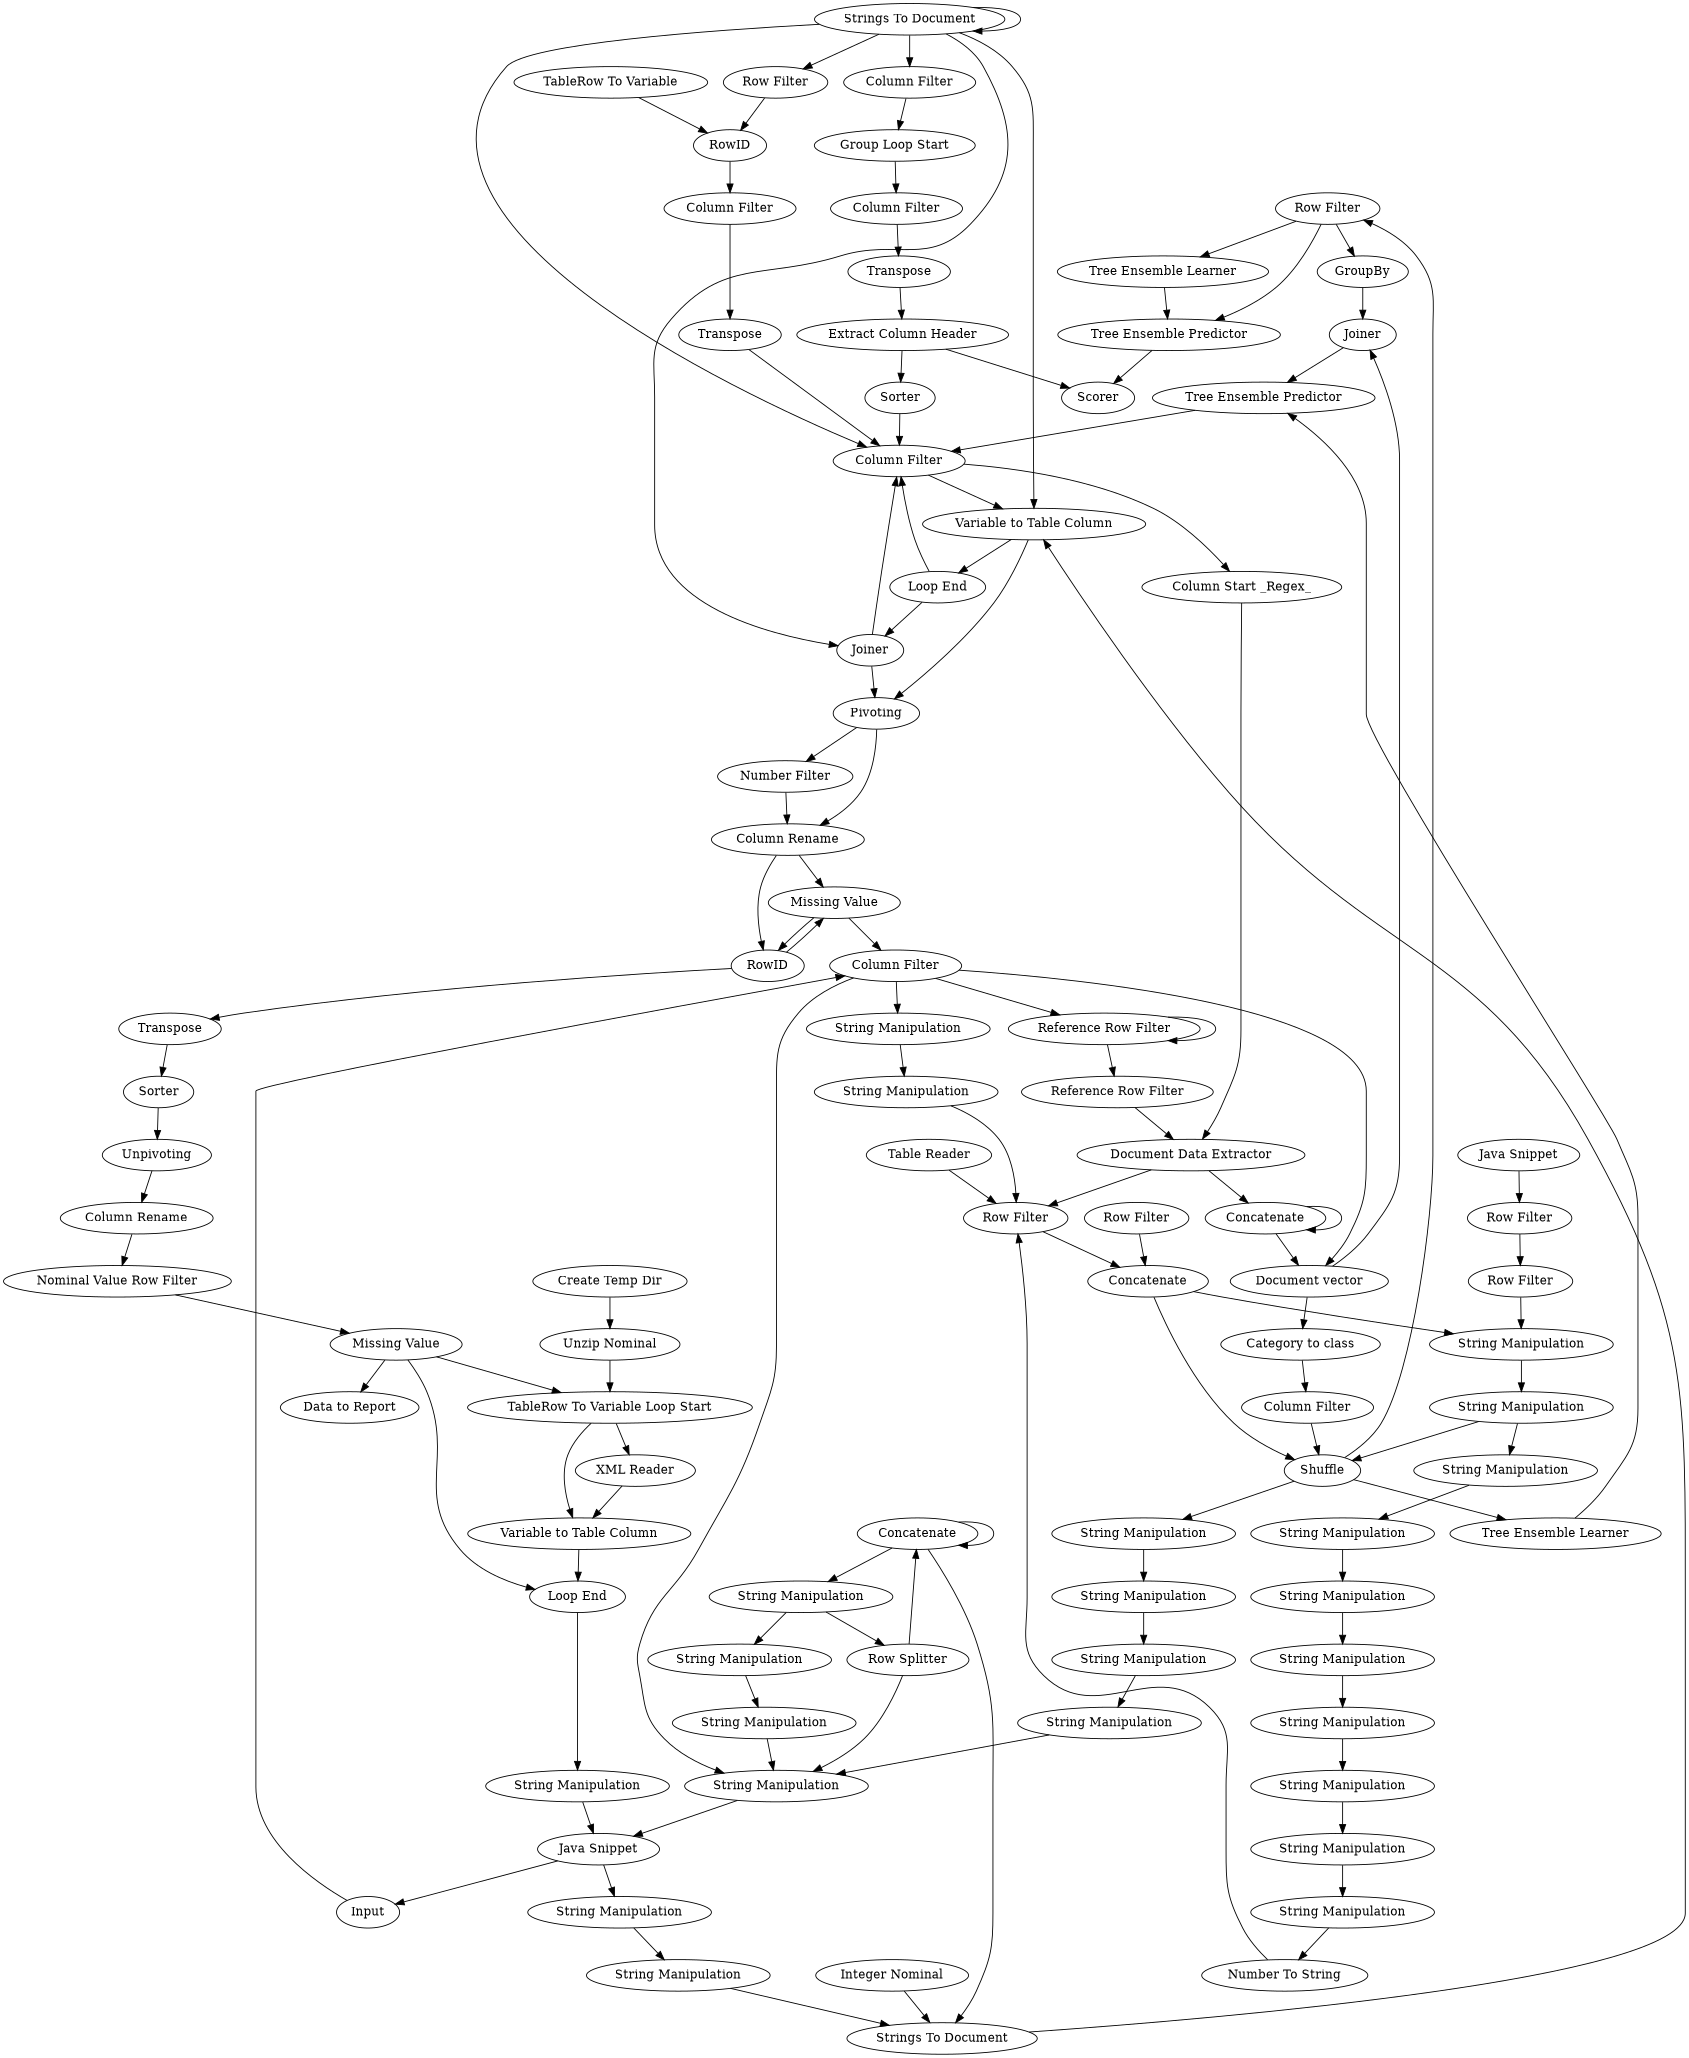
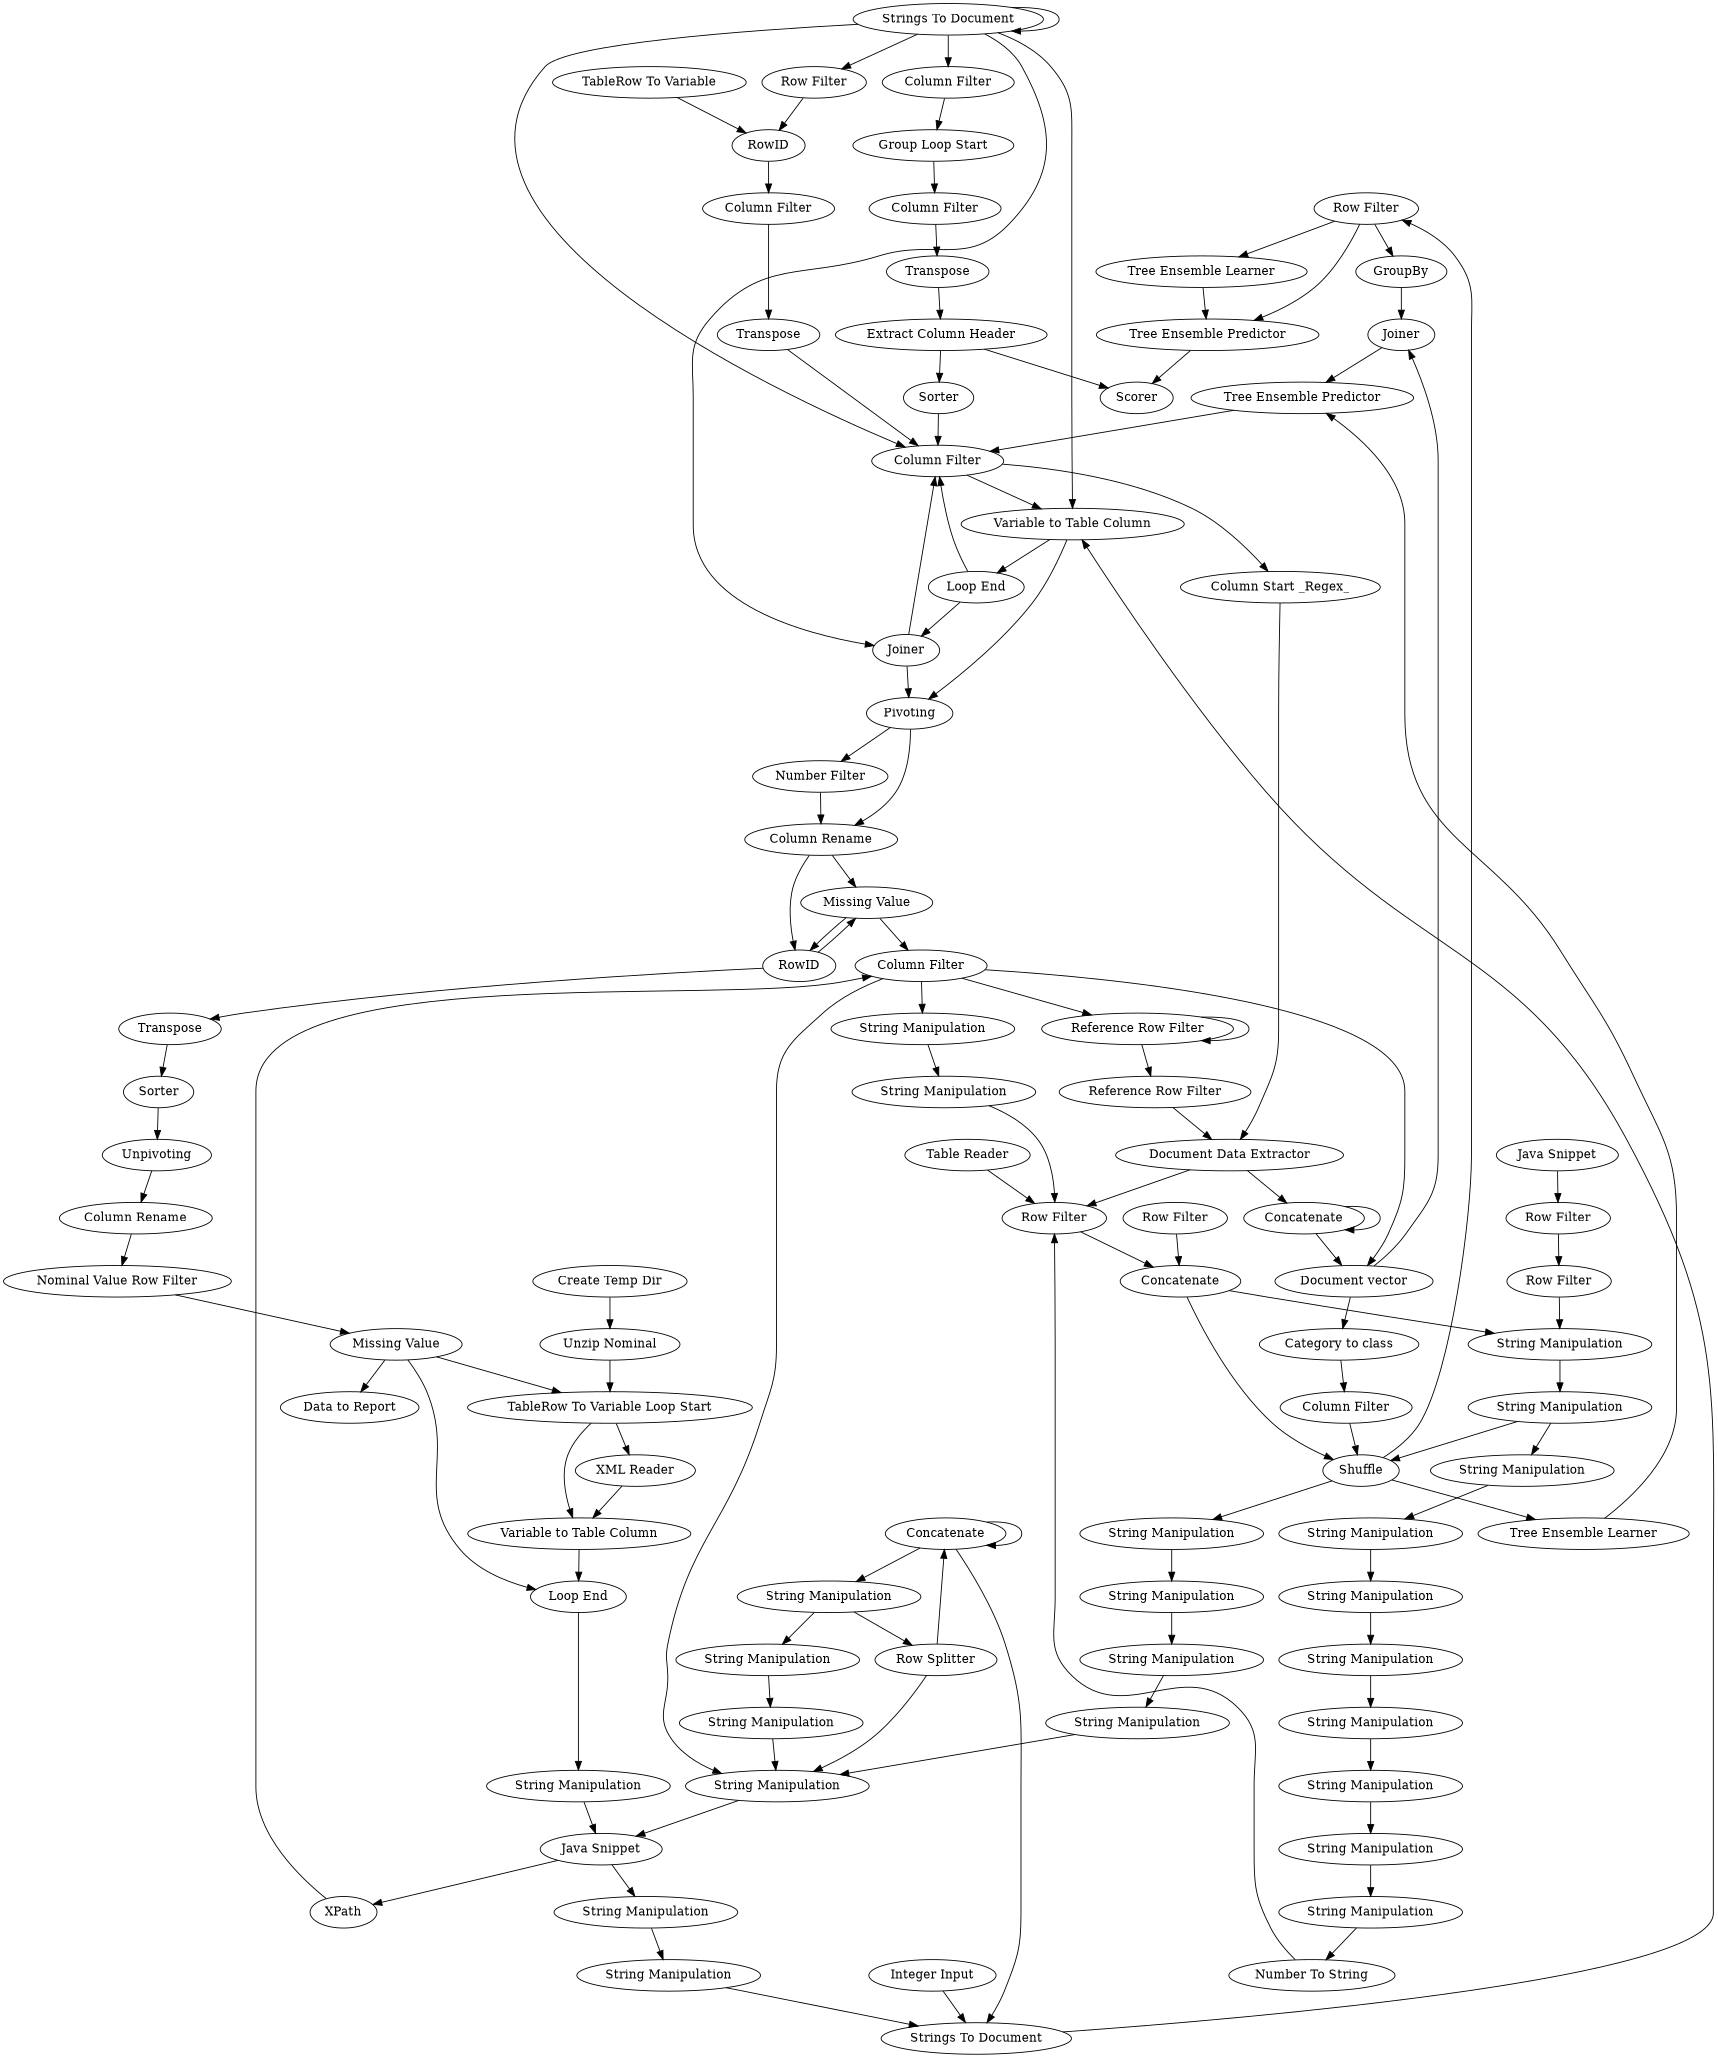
node "Input": label "Input" -> "XPath"
node "Integer Nominal": label "Integer Nominal" -> "Integer Input"
